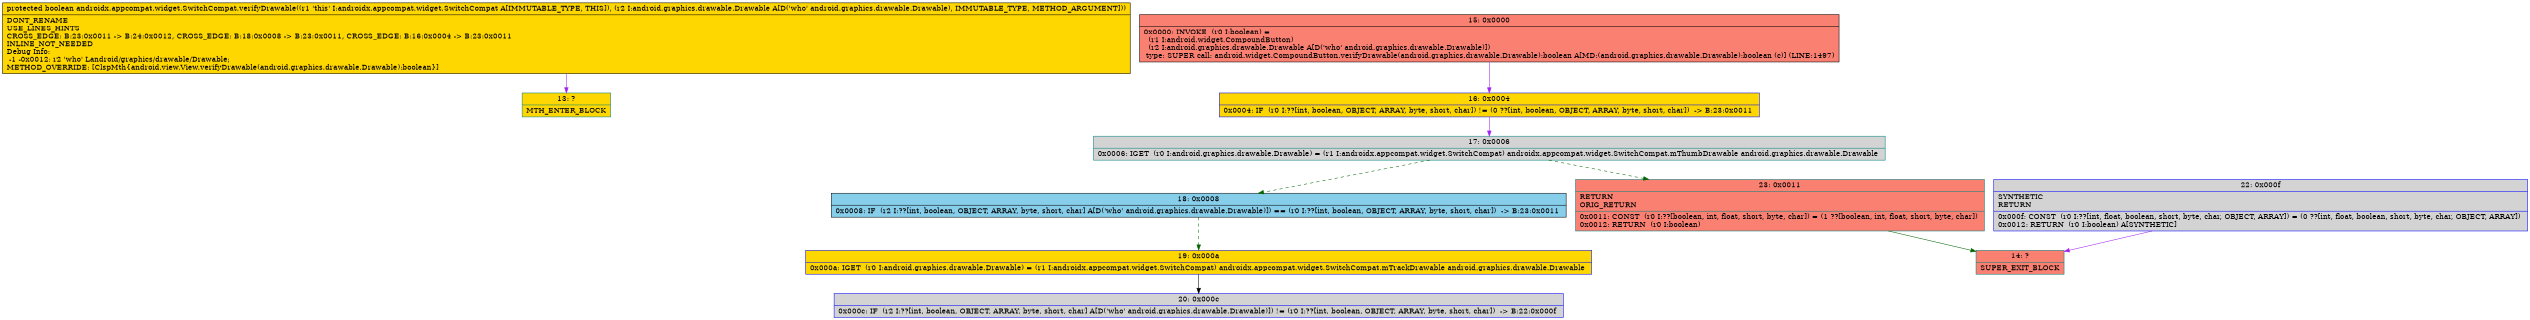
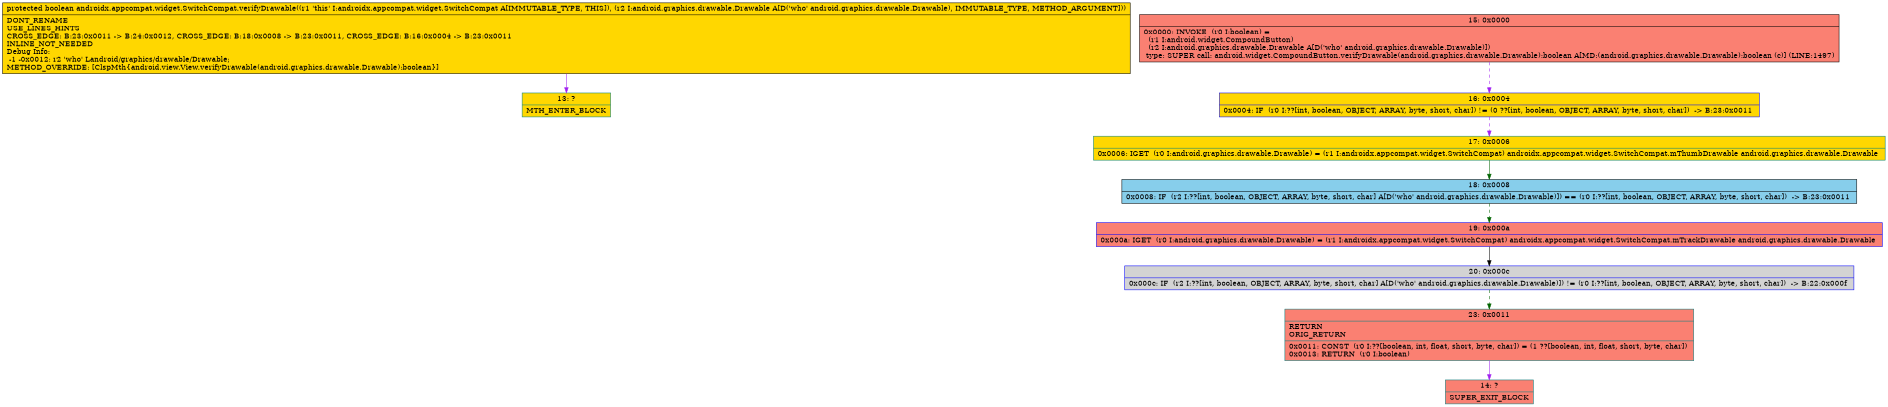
edge "15: 0x0000" -> "16: 0x0004": style solid -> dashed
edge "16: 0x0004" -> "17: 0x0006": style solid -> dashed
node "17: 0x0006": fillcolor lightgrey -> gold
edge "17: 0x0006" -> "23: 0x0011": now "20: 0x000c" -> "23: 0x0011"
edge "17: 0x0006" -> "18: 0x0008": style dashed -> solid
node "22: 0x000f": removed
node "23: 0x0011": text "0x0012: RETURN  (r0 I:boolean)" -> "0x0013: RETURN  (r0 I:boolean)"
edge "23: 0x0011" -> "14: ?": color darkgreen -> purple
node "19: 0x000a": fillcolor gold -> salmon
